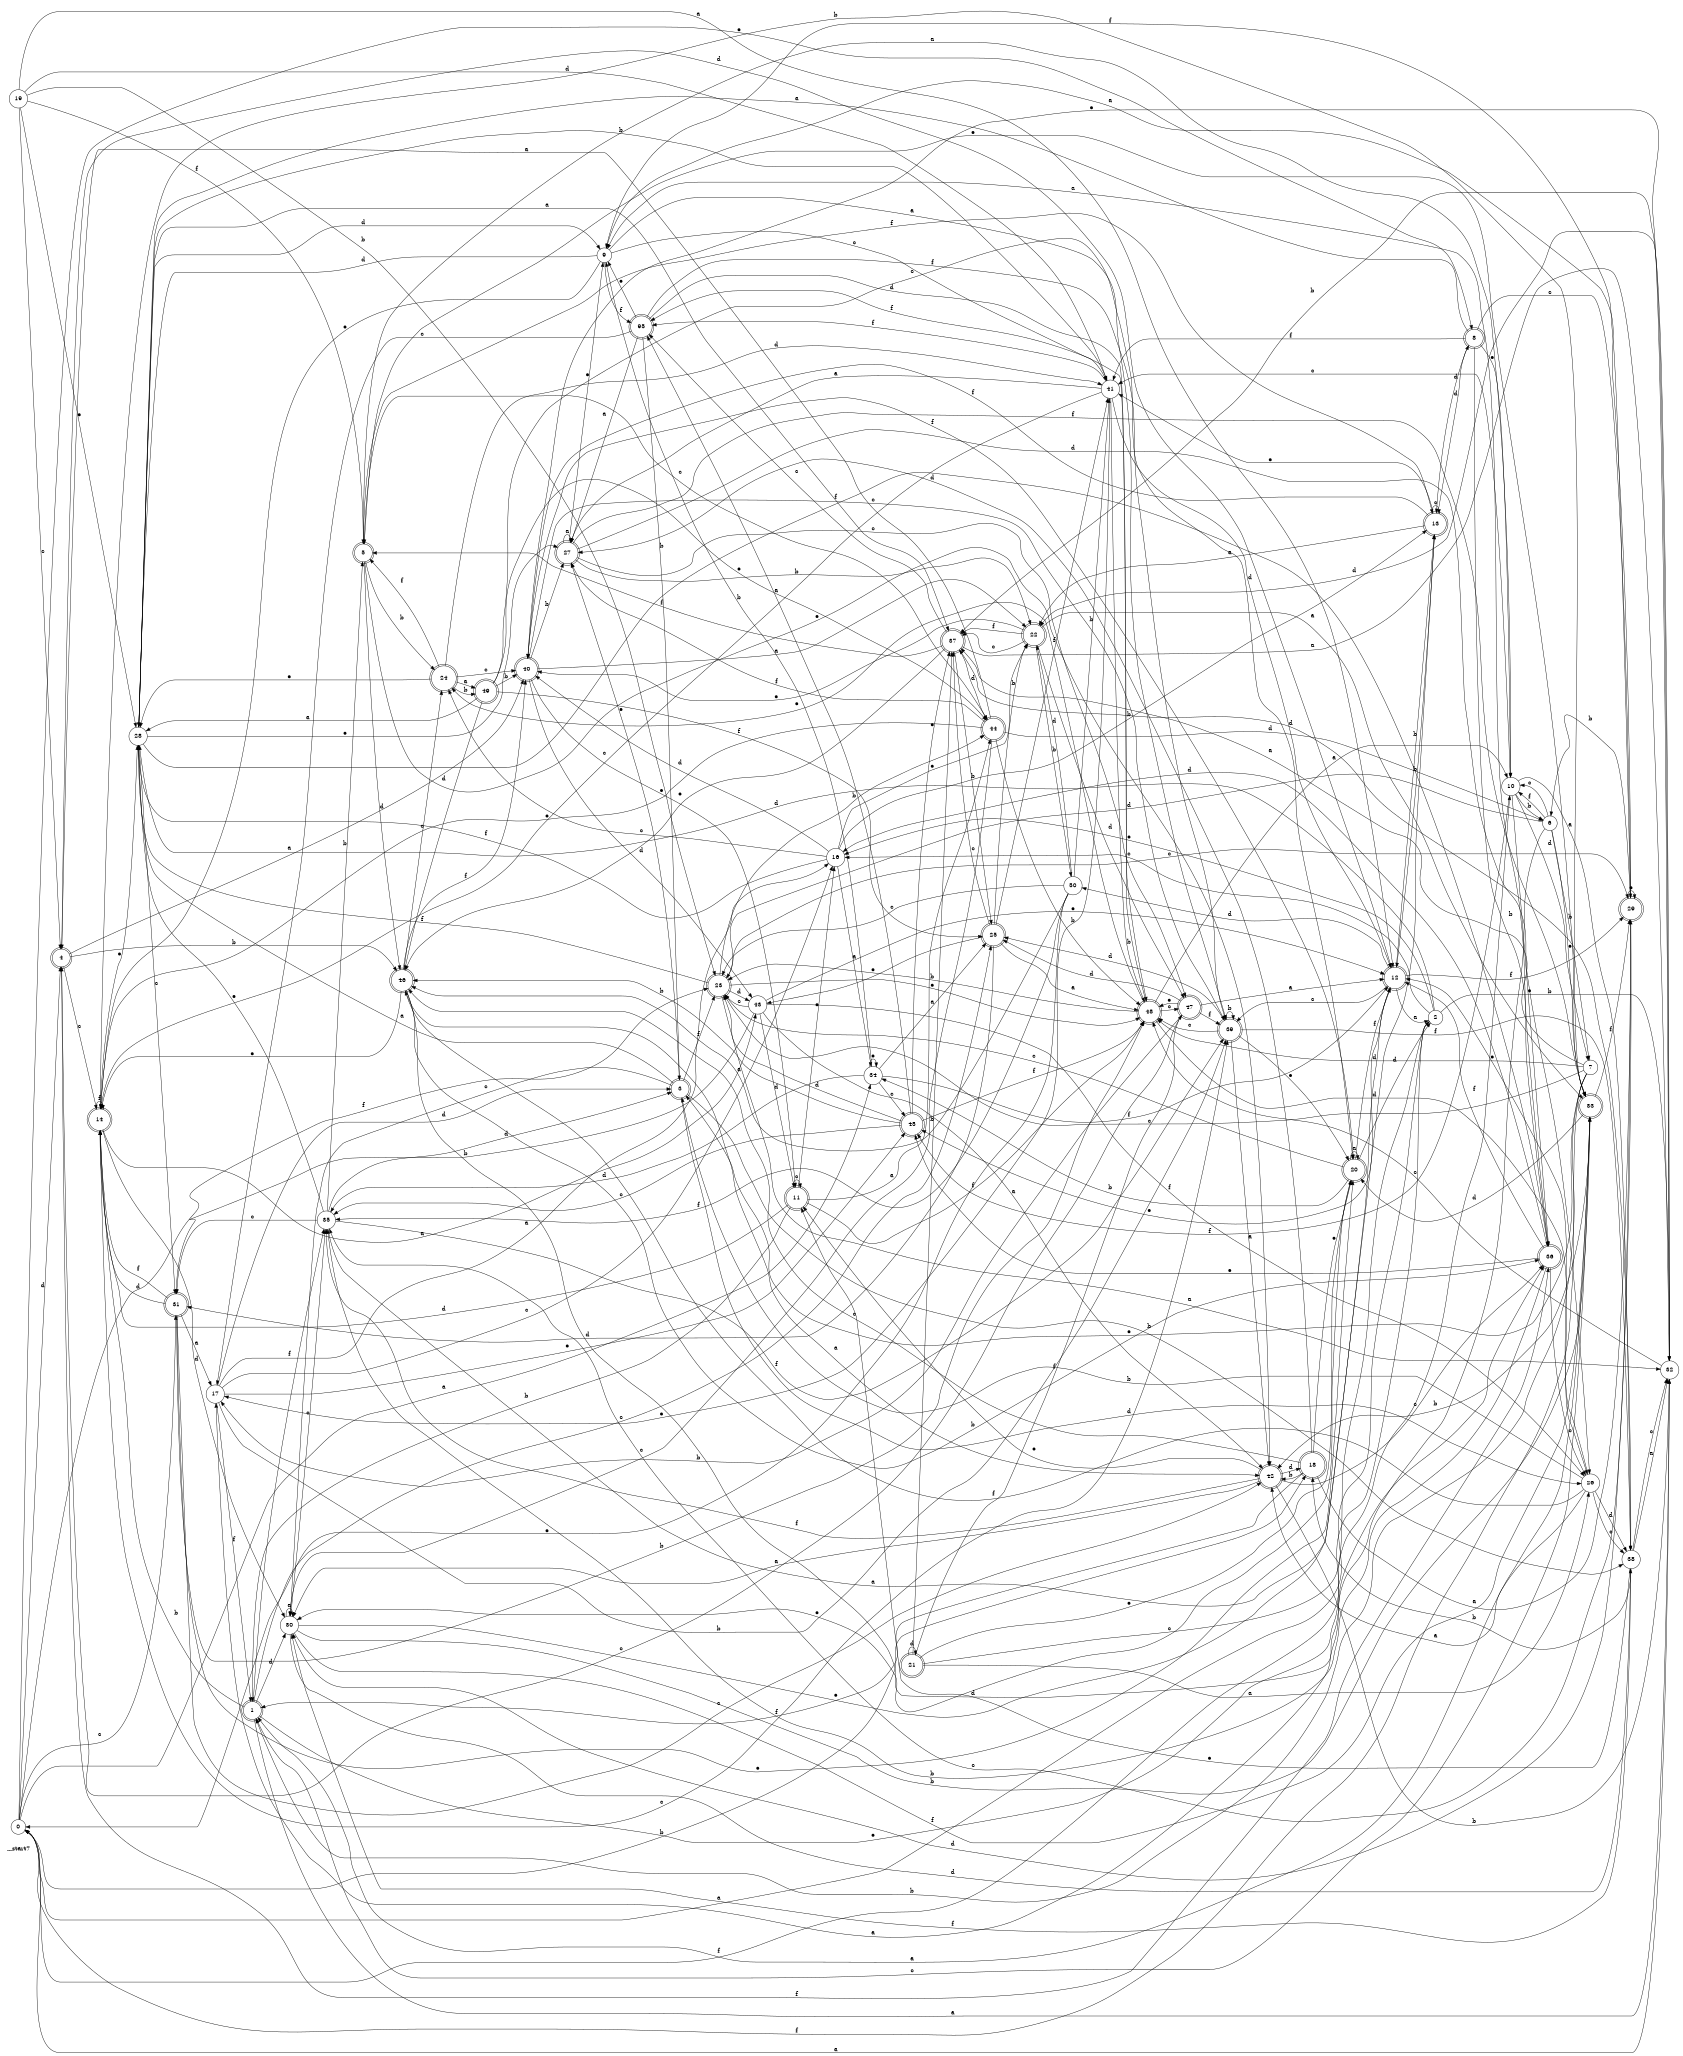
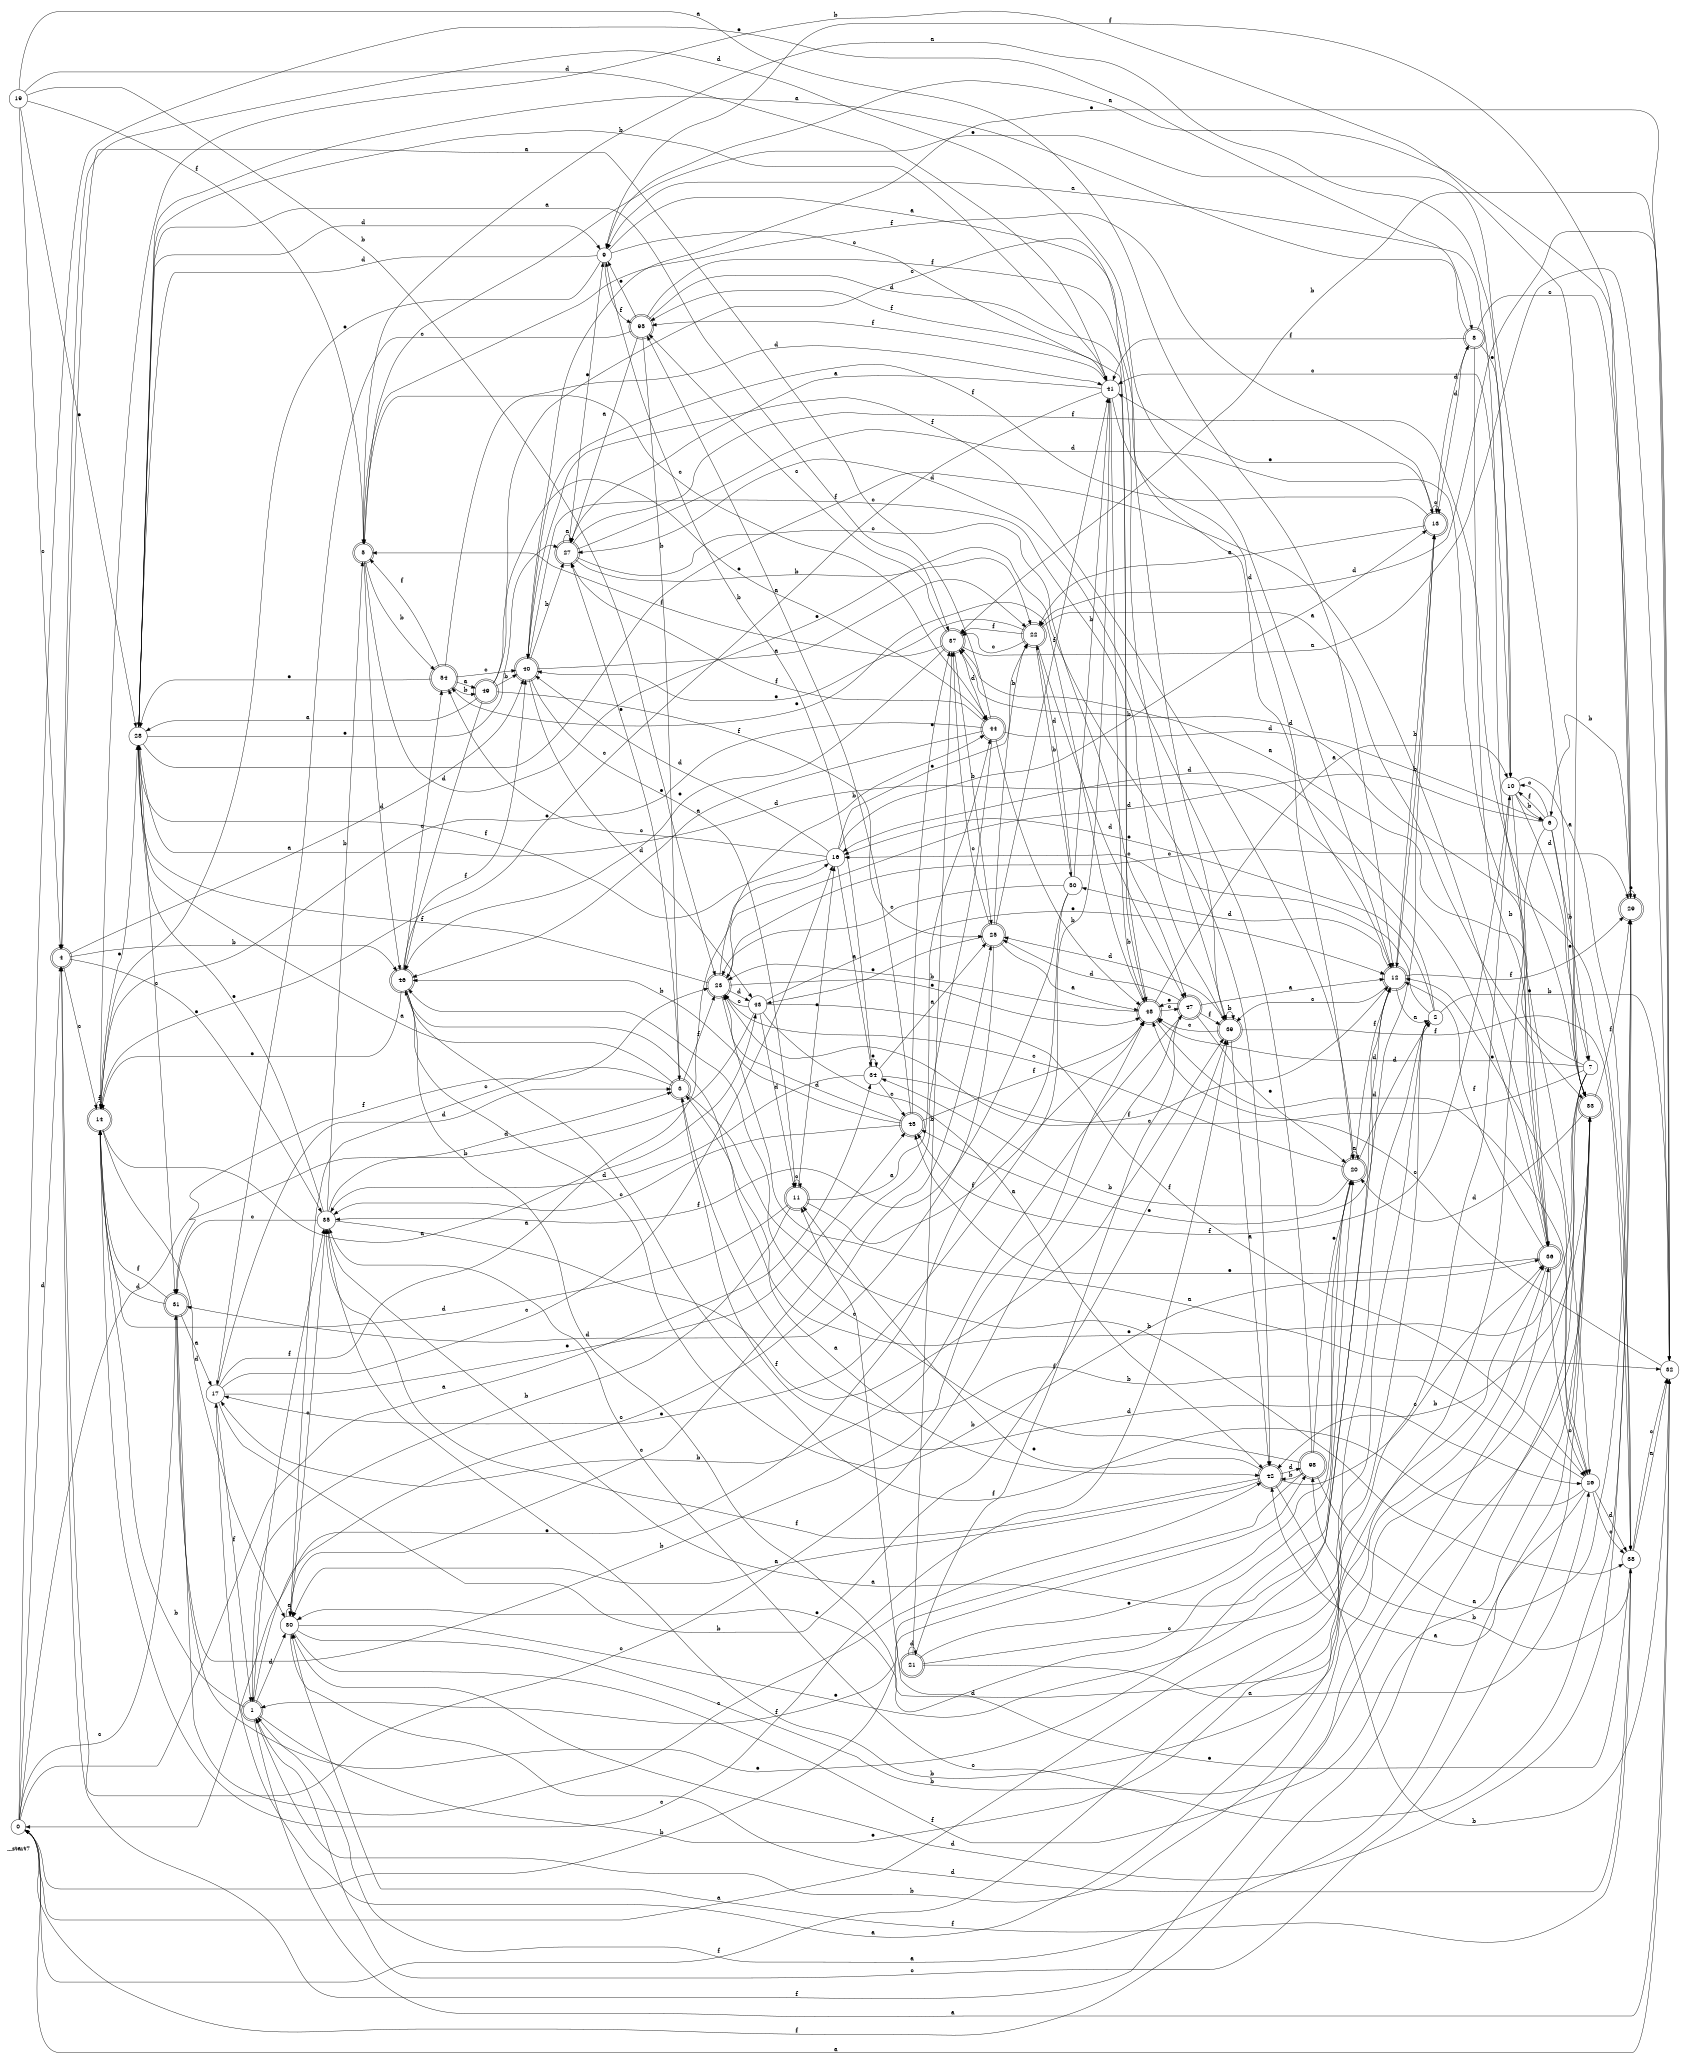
node "24": label "24" -> "54"
edge "4" -> "35": added, label "e"
edge "39" -> "20": now "47" -> "20"
edge "50" -> "46": now "44" -> "46"
node "18": label "18" -> "98"
